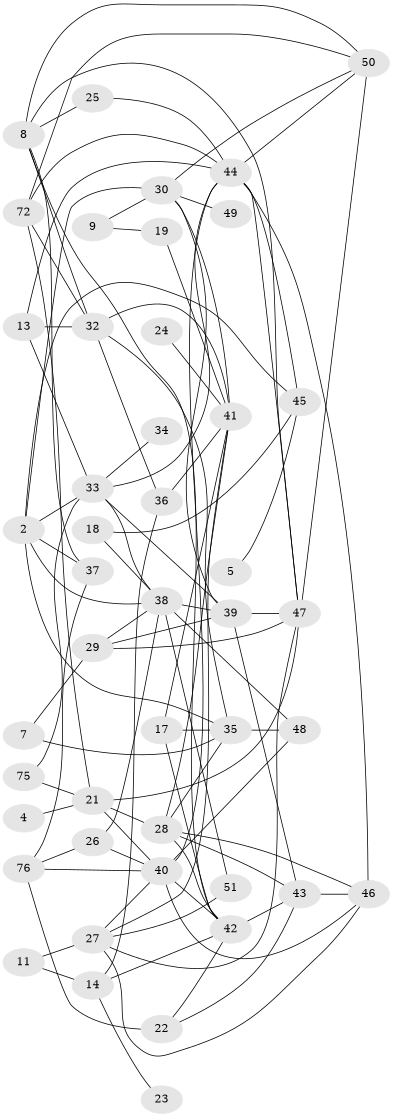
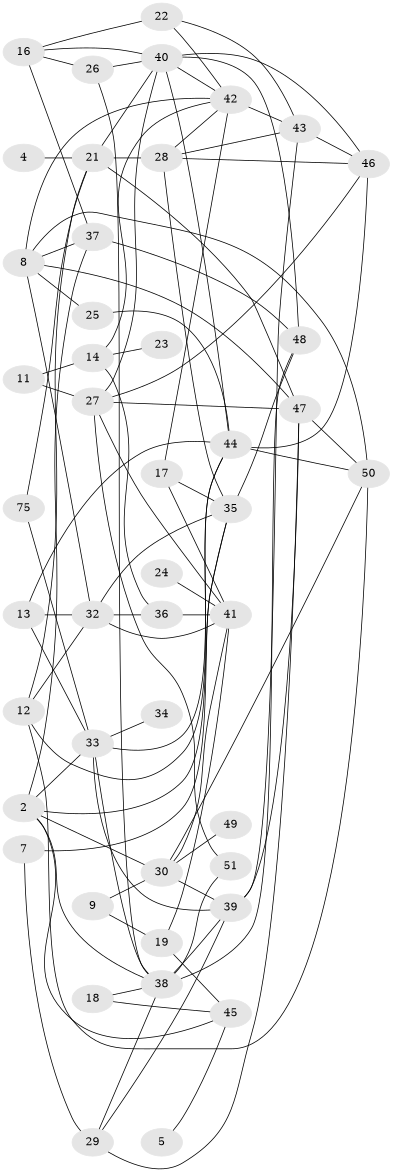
node "72": label "72" -> "12"
edge "37" -- "48": added
edge "44" -- "45": now "19" -- "45"
edge "44" -- "47": removed
edge "41" -- "28": removed
node "76": label "76" -> "16"
